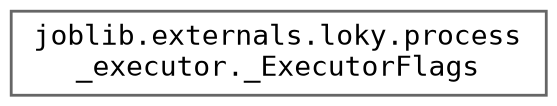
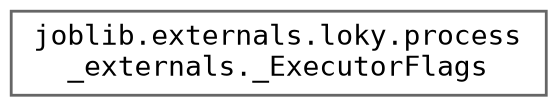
node "joblib.externals.loky.process _executor._ExecutorFlags": label "joblib.externals.loky.process _executor._ExecutorFlags" -> "joblib.externals.loky.process _externals._ExecutorFlags"
